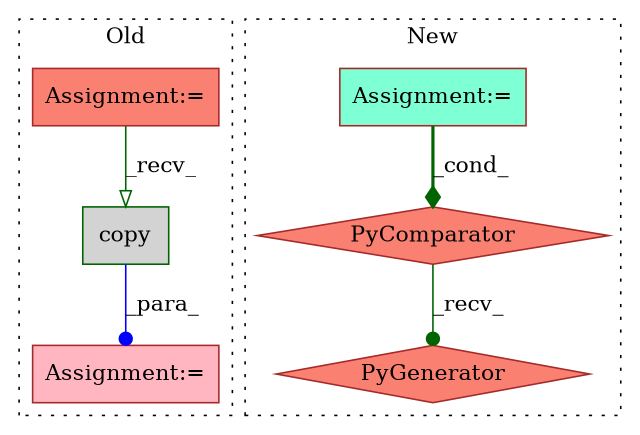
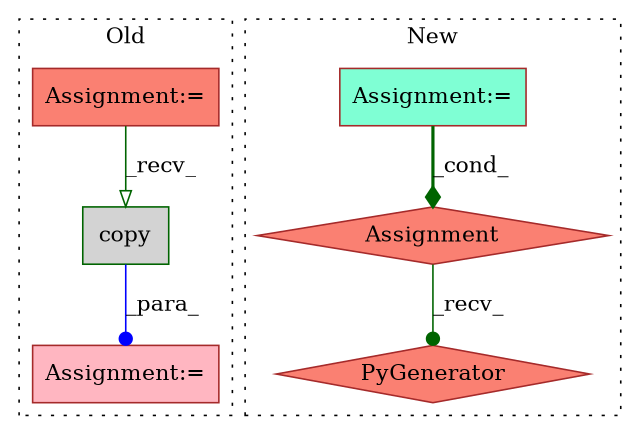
node "PyComparator": label "PyComparator" -> "Assignment"
